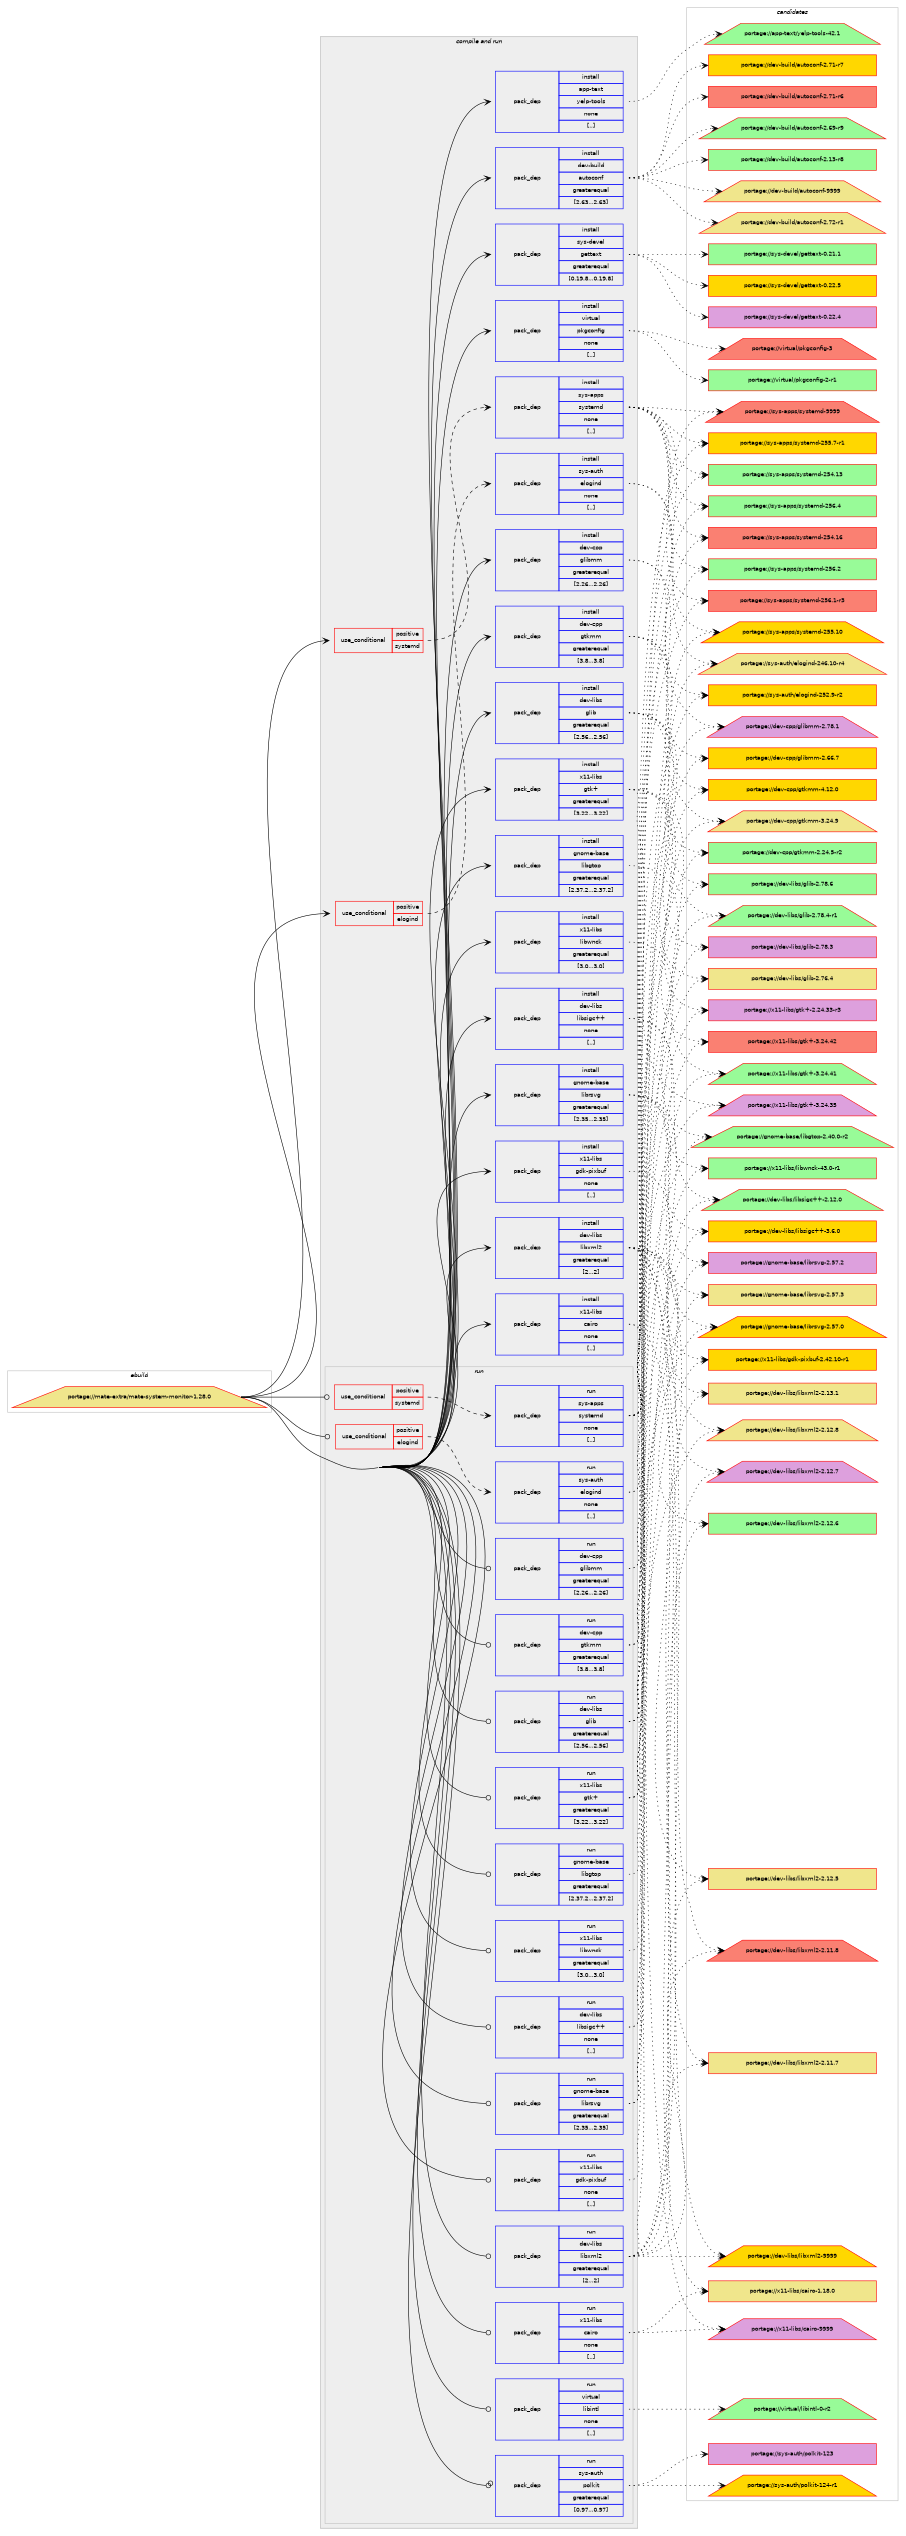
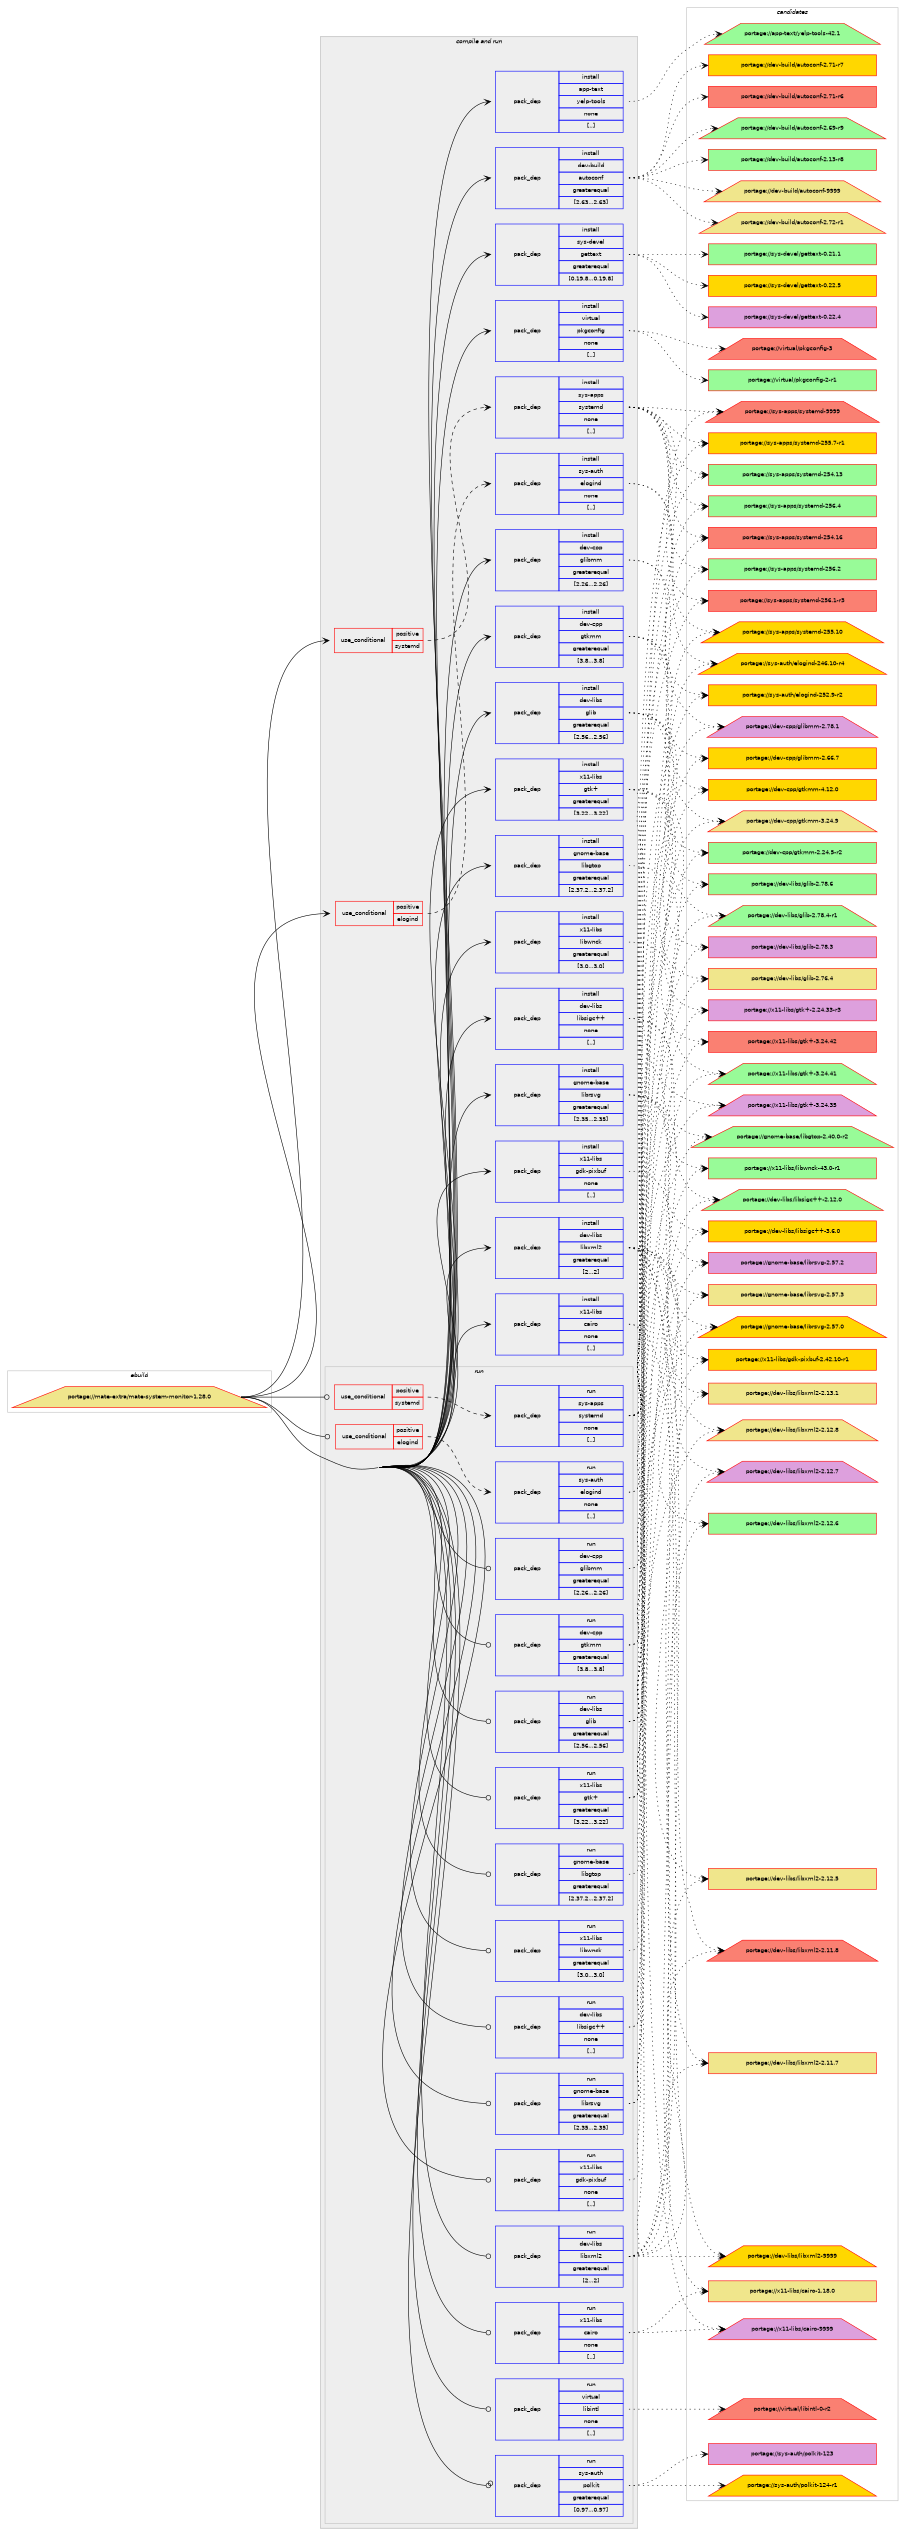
node "portage://sys-auth/elogind-246.10-r4": fillcolor khaki -> gold
node "portage://virtual/libintl-0-r2": fillcolor palegreen -> salmon
